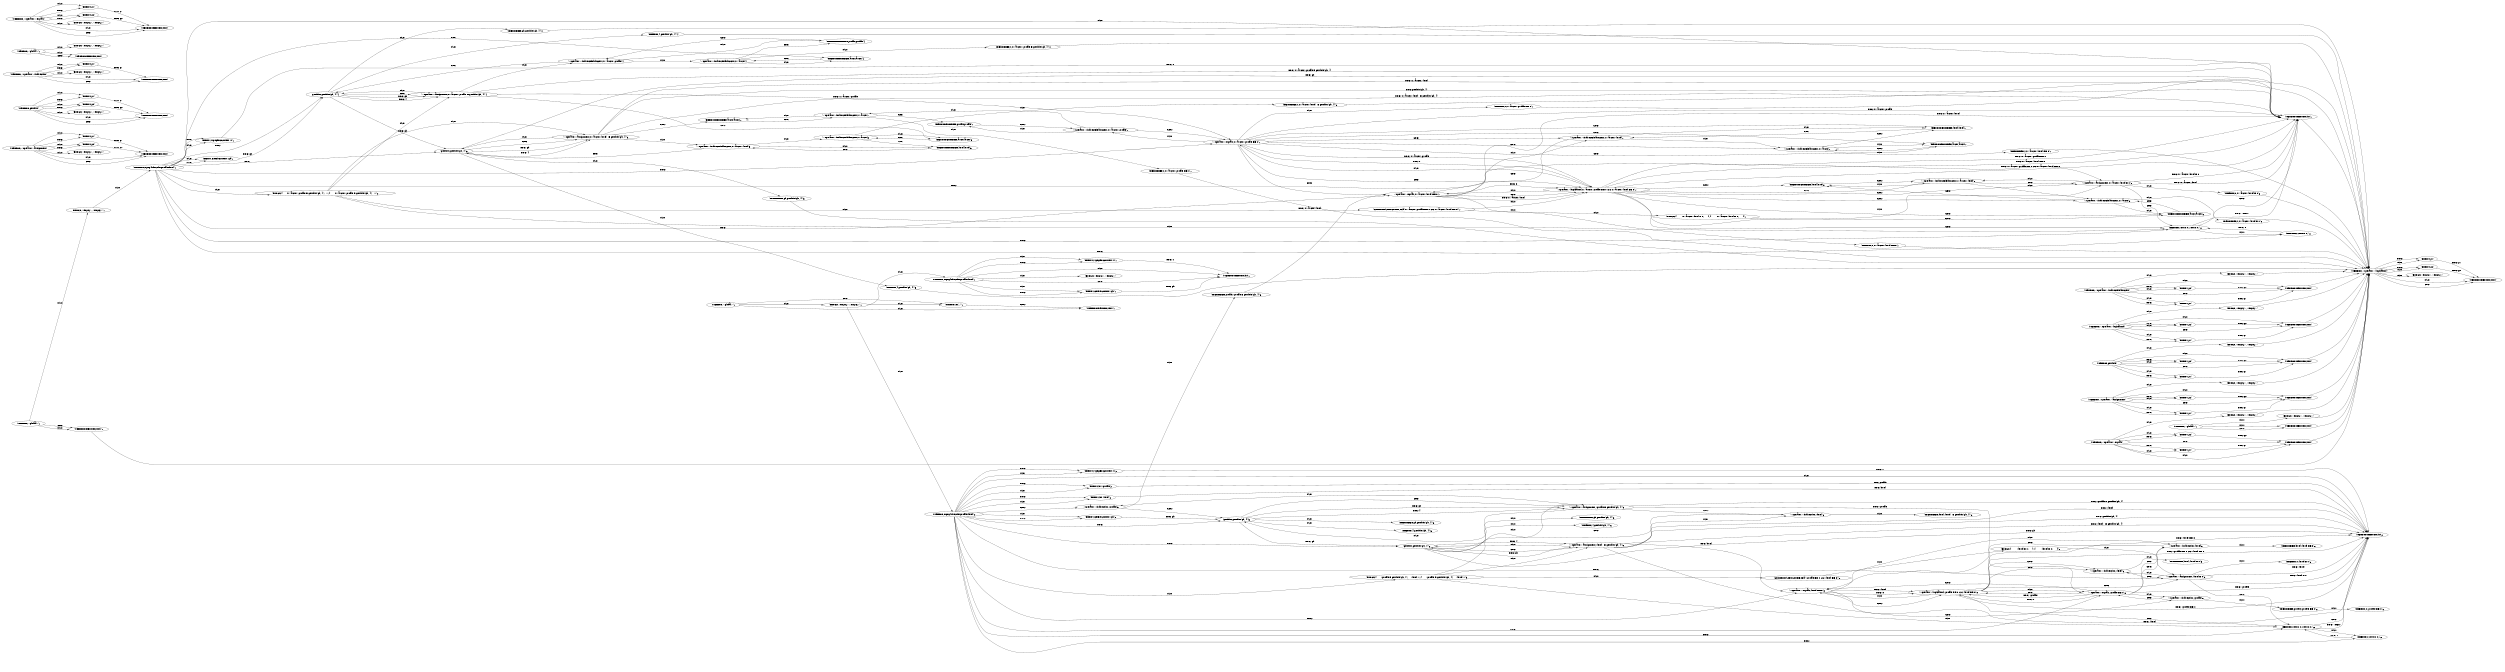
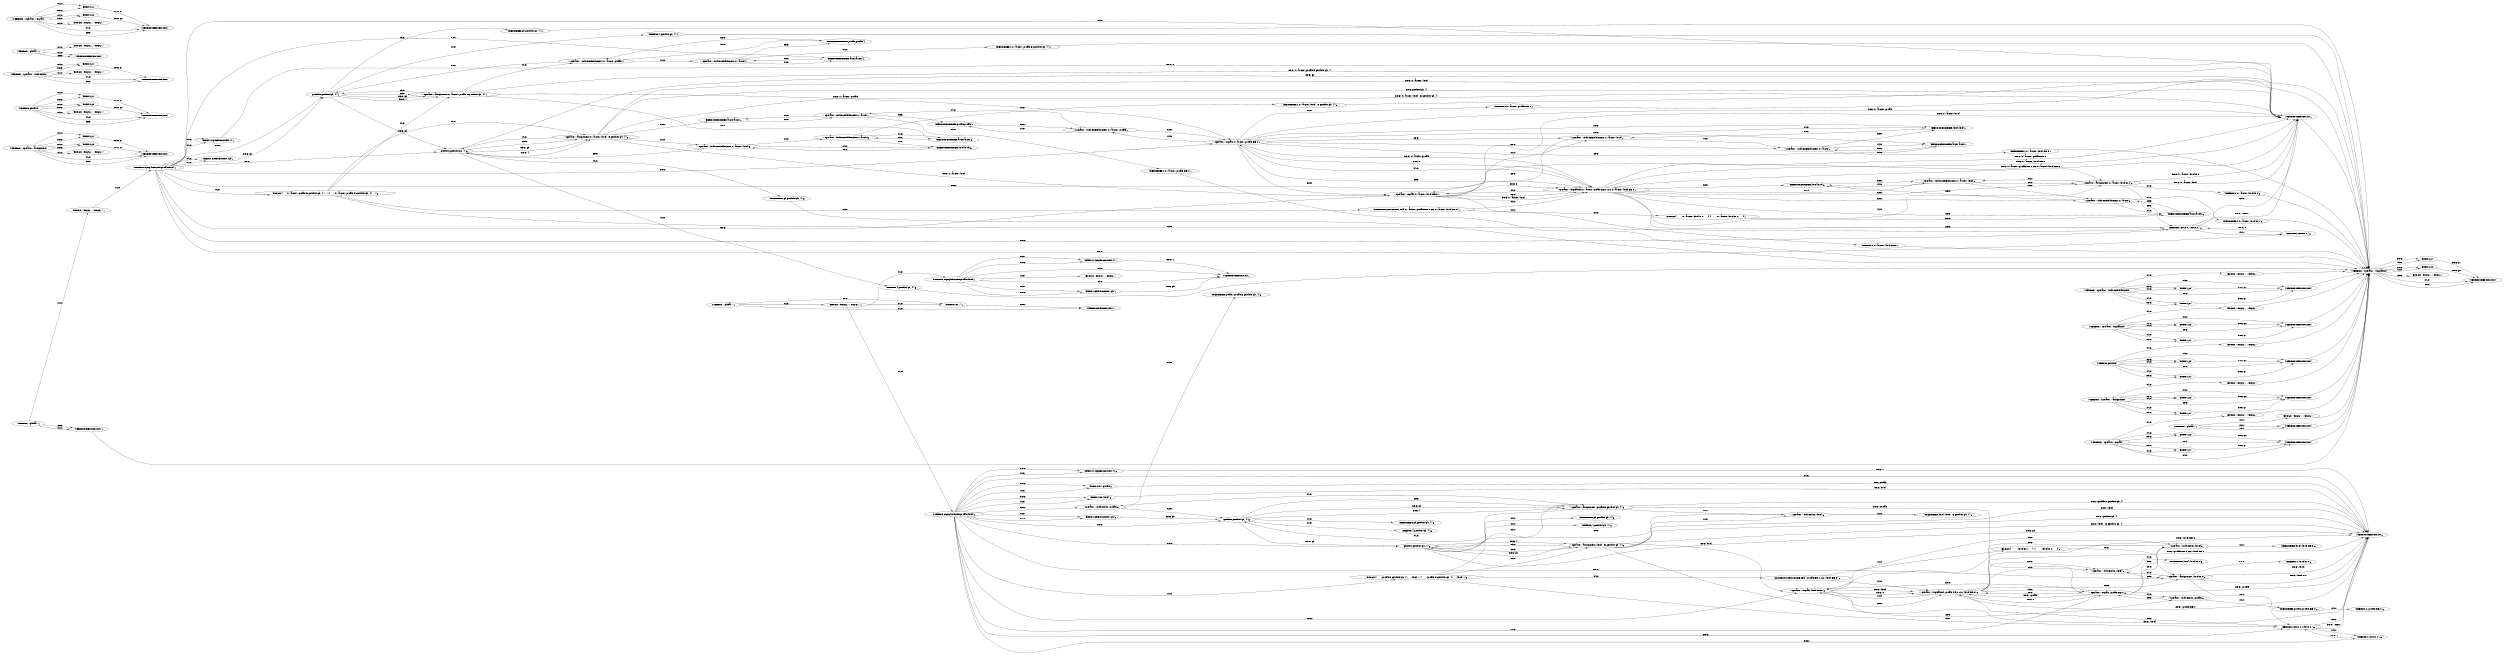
edge "(IDENTIFIER,profile,*profile = get_bits(gb, 4))" -> "(<operator>.equals,s->avctx->level == 8)": now "(<operator>.assignment,s->avctx->level   = get_bits(gb, 4))" -> "(<operator>.equals,s->avctx->level == 8)"
edge "(<operator>.assignment,*level = 0)" -> "(LITERAL,0,*level = 0)": label "AST: " -> "DDG: "
edge "(CONTROL_STRUCTURE,IF,if (*profile == 0 && *level == 8))" -> "(<operator>.logicalAnd,*profile == 0 && *level == 8)": added, label "AST:"
